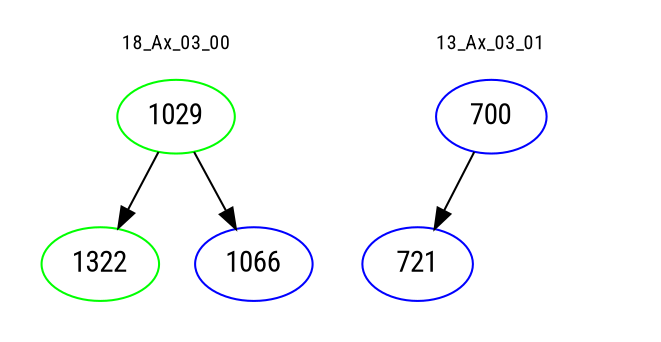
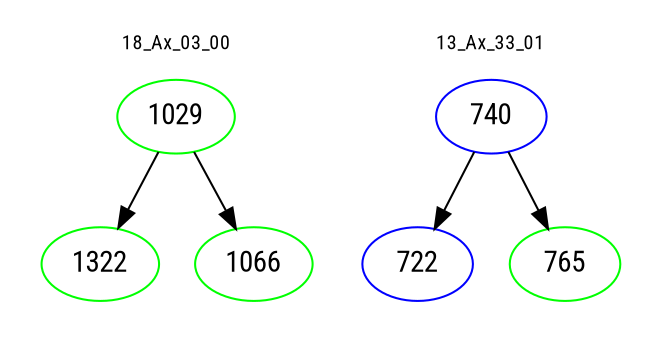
cluster "13_Ax_03_01": label "13_Ax_03_01" -> "13_Ax_33_01"
node "700": label "700" -> "740"
node "1066": color blue -> green
node "721": label "721" -> "722"
node "765": added
